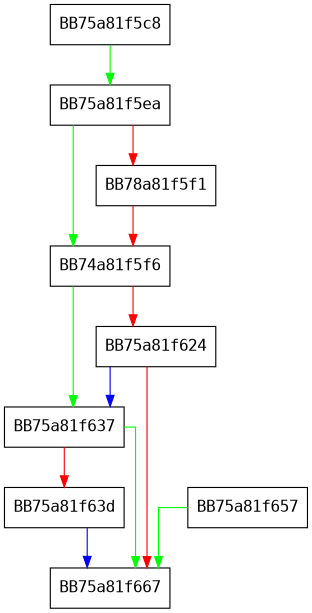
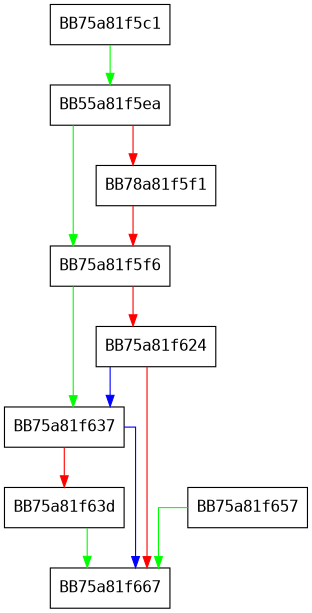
node "BB75a81f5c8": label "BB75a81f5c8" -> "BB75a81f5c1"
node "BB75a81f5ea": label "BB75a81f5ea" -> "BB55a81f5ea"
node "BB74a81f5f6": label "BB74a81f5f6" -> "BB75a81f5f6"
edge "BB75a81f637" -> "BB75a81f667": color green -> blue
edge "BB75a81f63d" -> "BB75a81f667": color blue -> green
